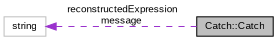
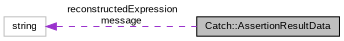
node "Catch::Catch": label "Catch::Catch" -> "Catch::AssertionResultData"
